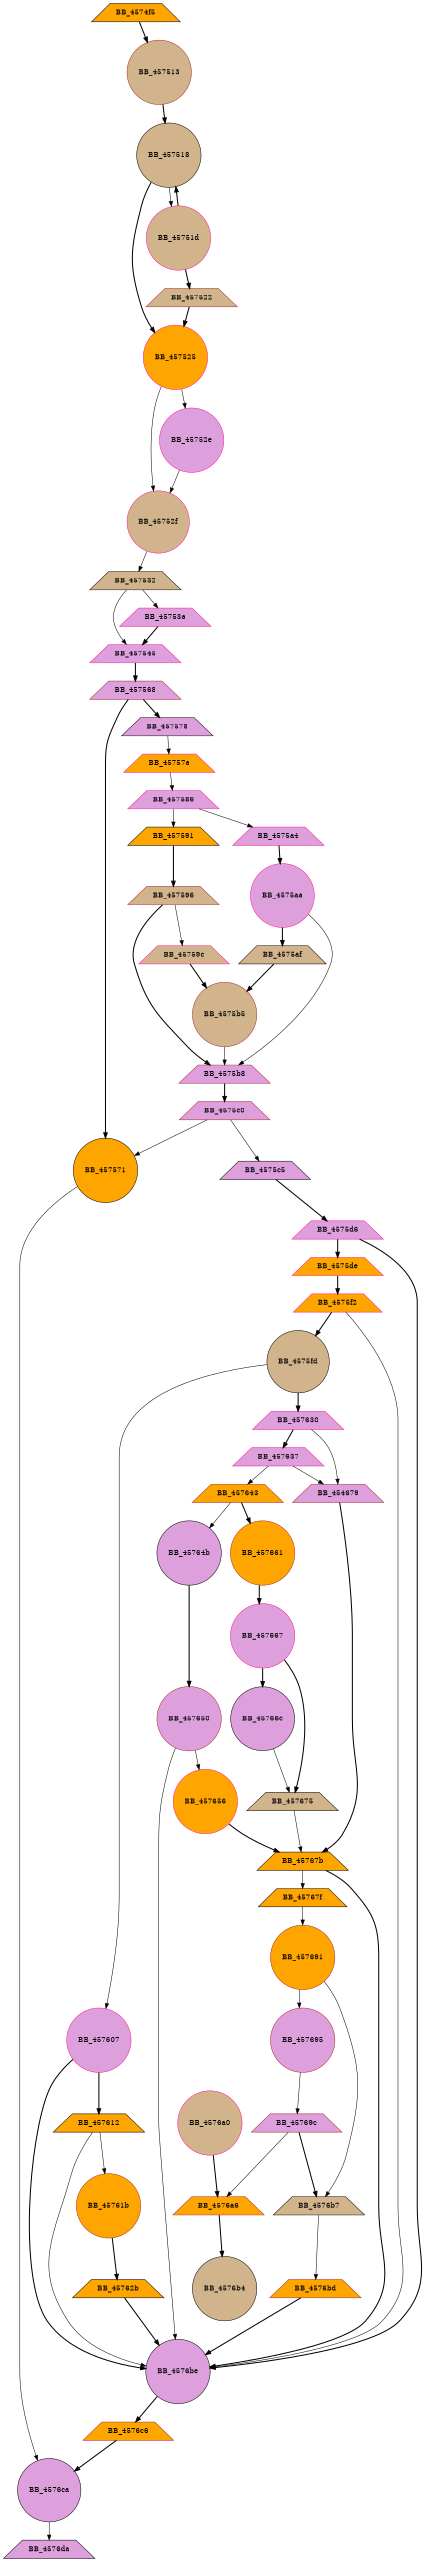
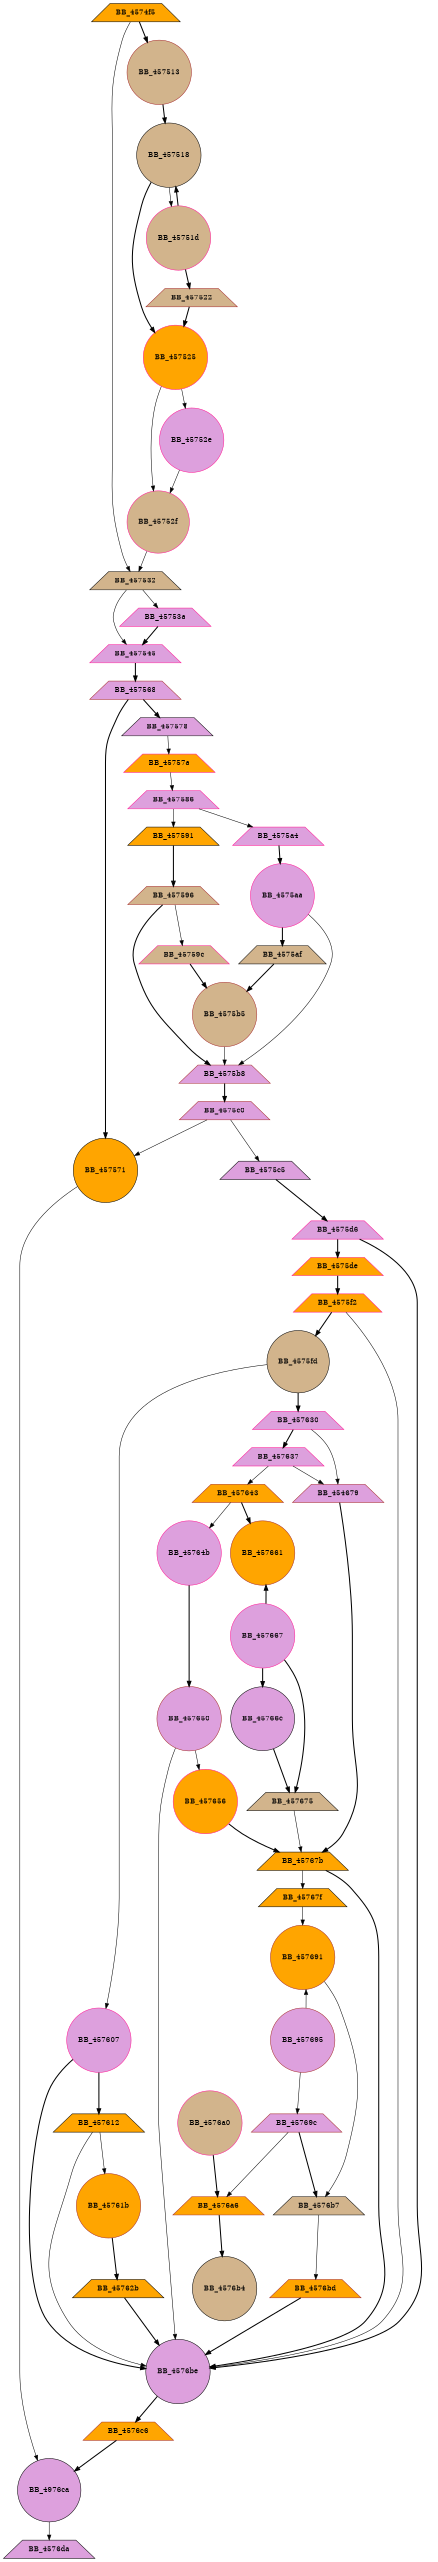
edge "BB_4574f5" -> "BB_457532": added
node "BB_45764b": color black -> deeppink
edge "BB_457661" -> "BB_457667": reversed
edge "BB_45766c" -> "BB_457675": style solid -> bold
edge "BB_457691" -> "BB_457695": reversed
node "BB_4576ca": label "BB_4576ca" -> "BB_4976ca"
